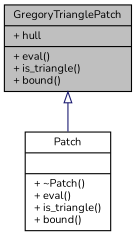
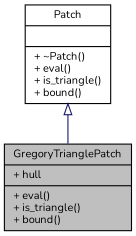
edge "Patch" -> "GregoryTrianglePatch": reversed
